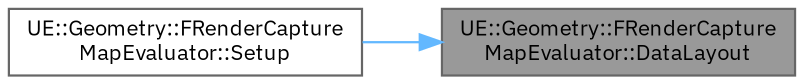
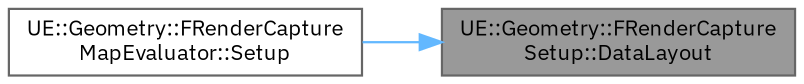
node "UE::Geometry::FRenderCapture MapEvaluator::DataLayout": label "UE::Geometry::FRenderCapture MapEvaluator::DataLayout" -> "UE::Geometry::FRenderCapture Setup::DataLayout"
